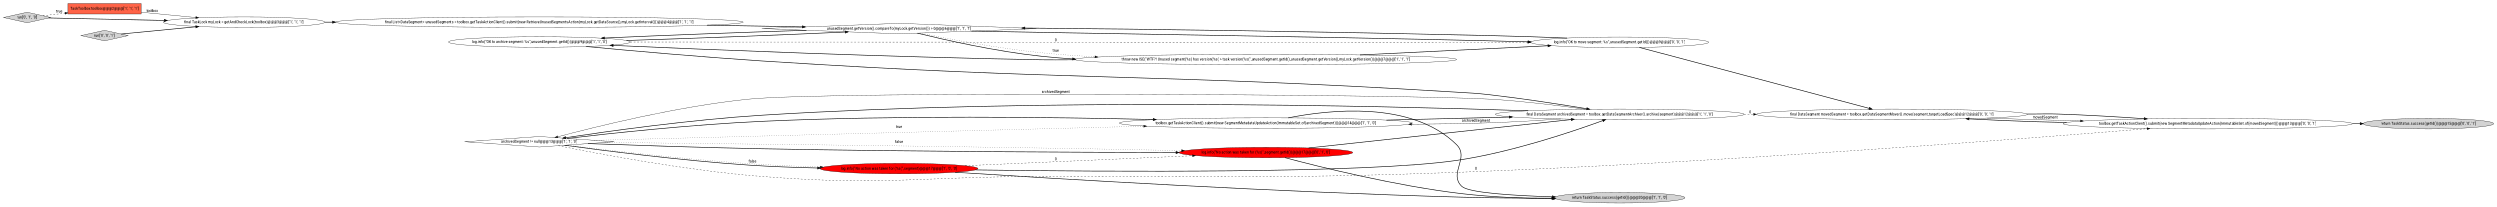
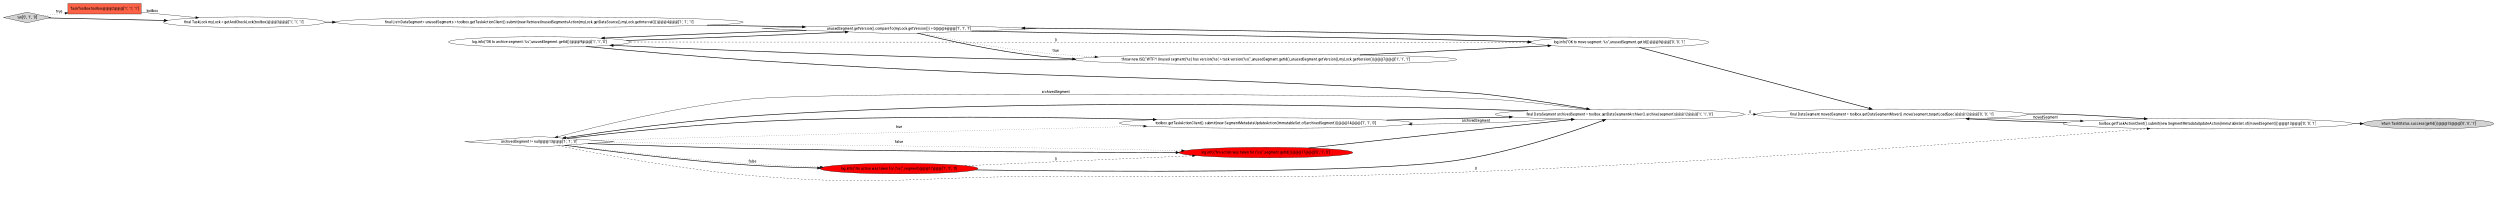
edge "run['0', '1', '0']" -> "TaskToolbox toolbox@@@2@@@['1', '1', '1']": style dashed -> dotted
node "run['0', '0', '1']": removed
node "return TaskStatus.success(getId())@@@20@@@['1', '1', '0']": removed
